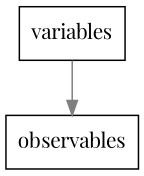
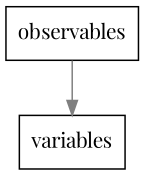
edge "variables" -> "observables": reversed
